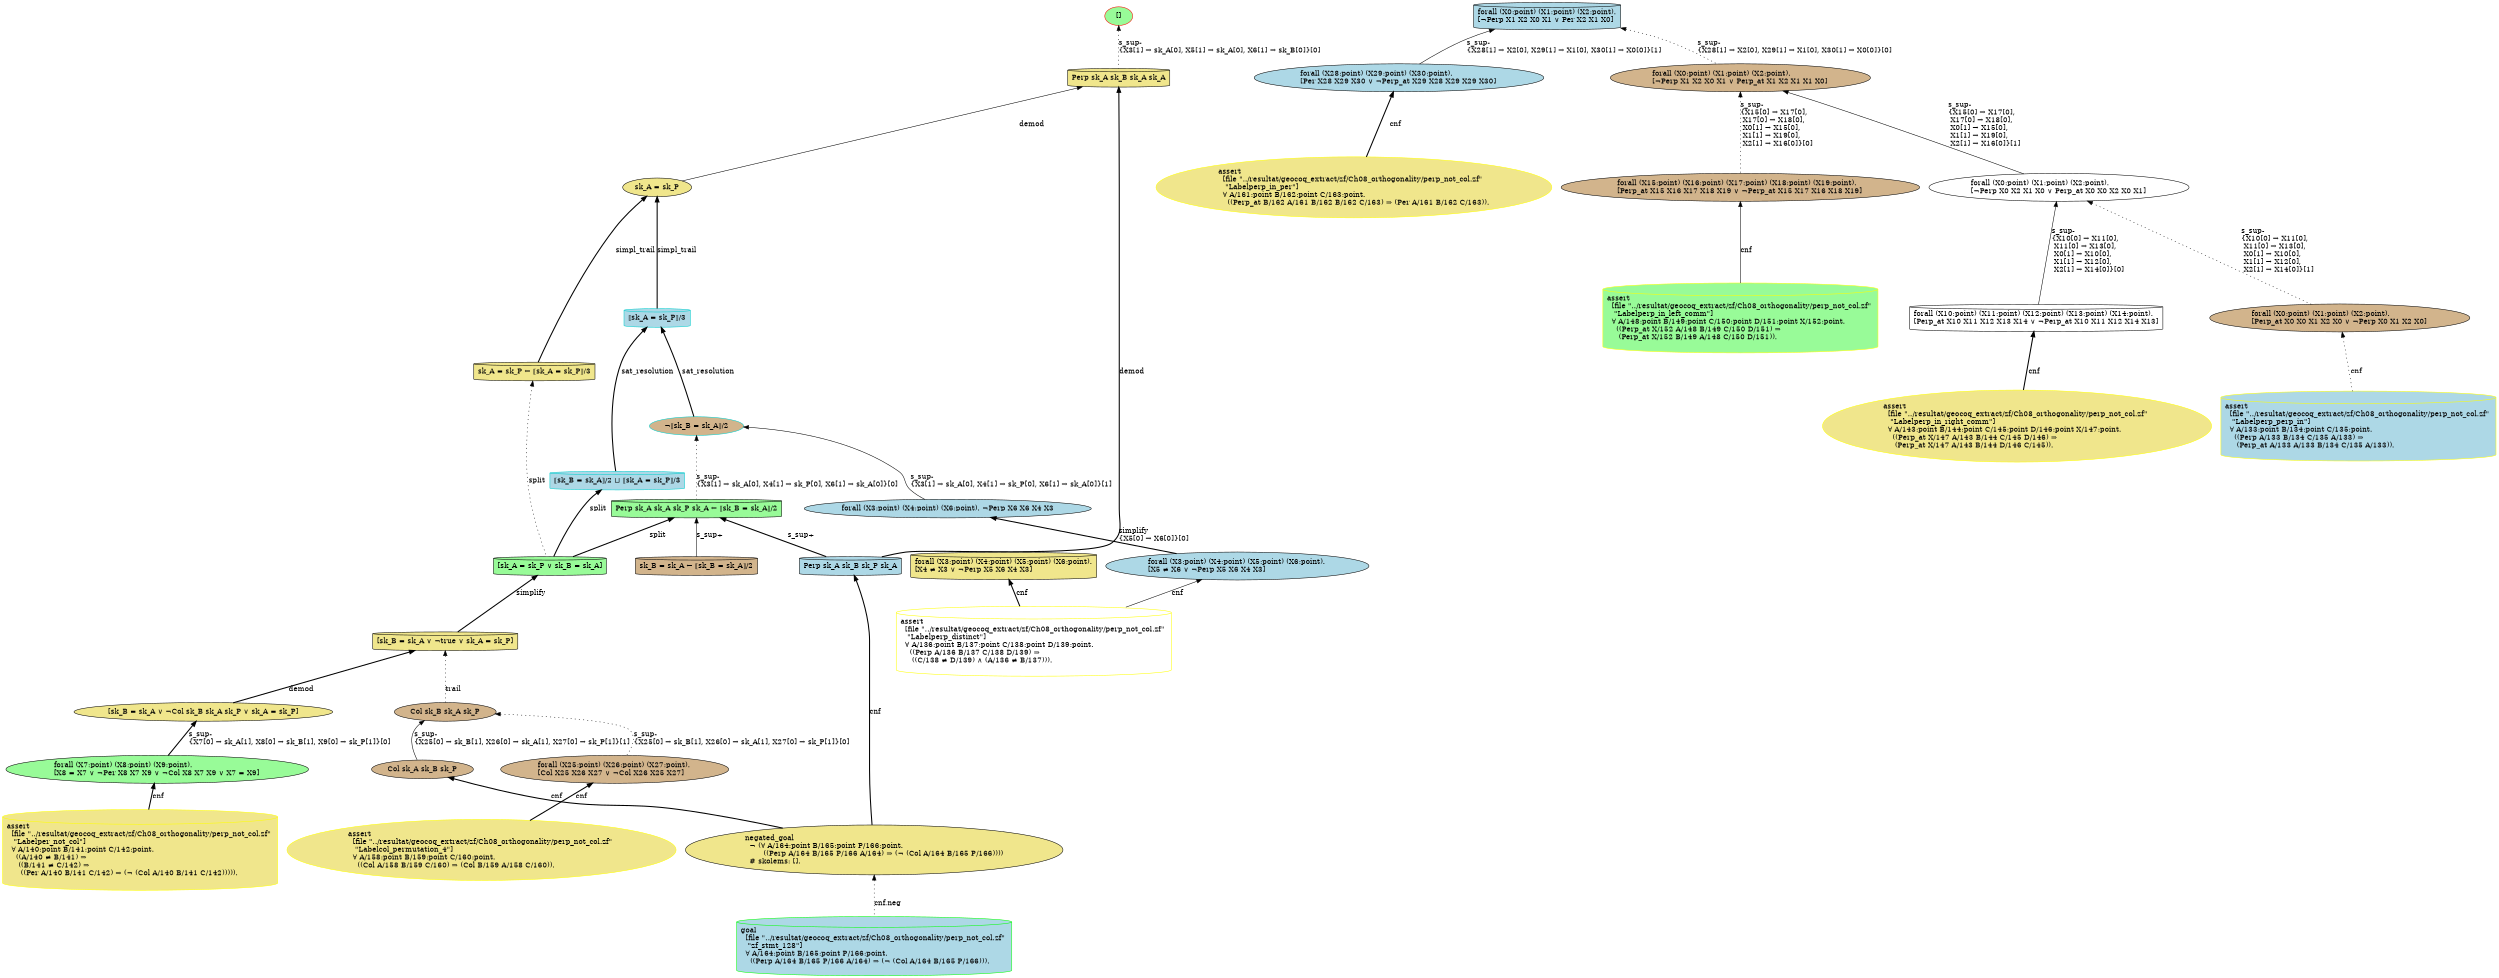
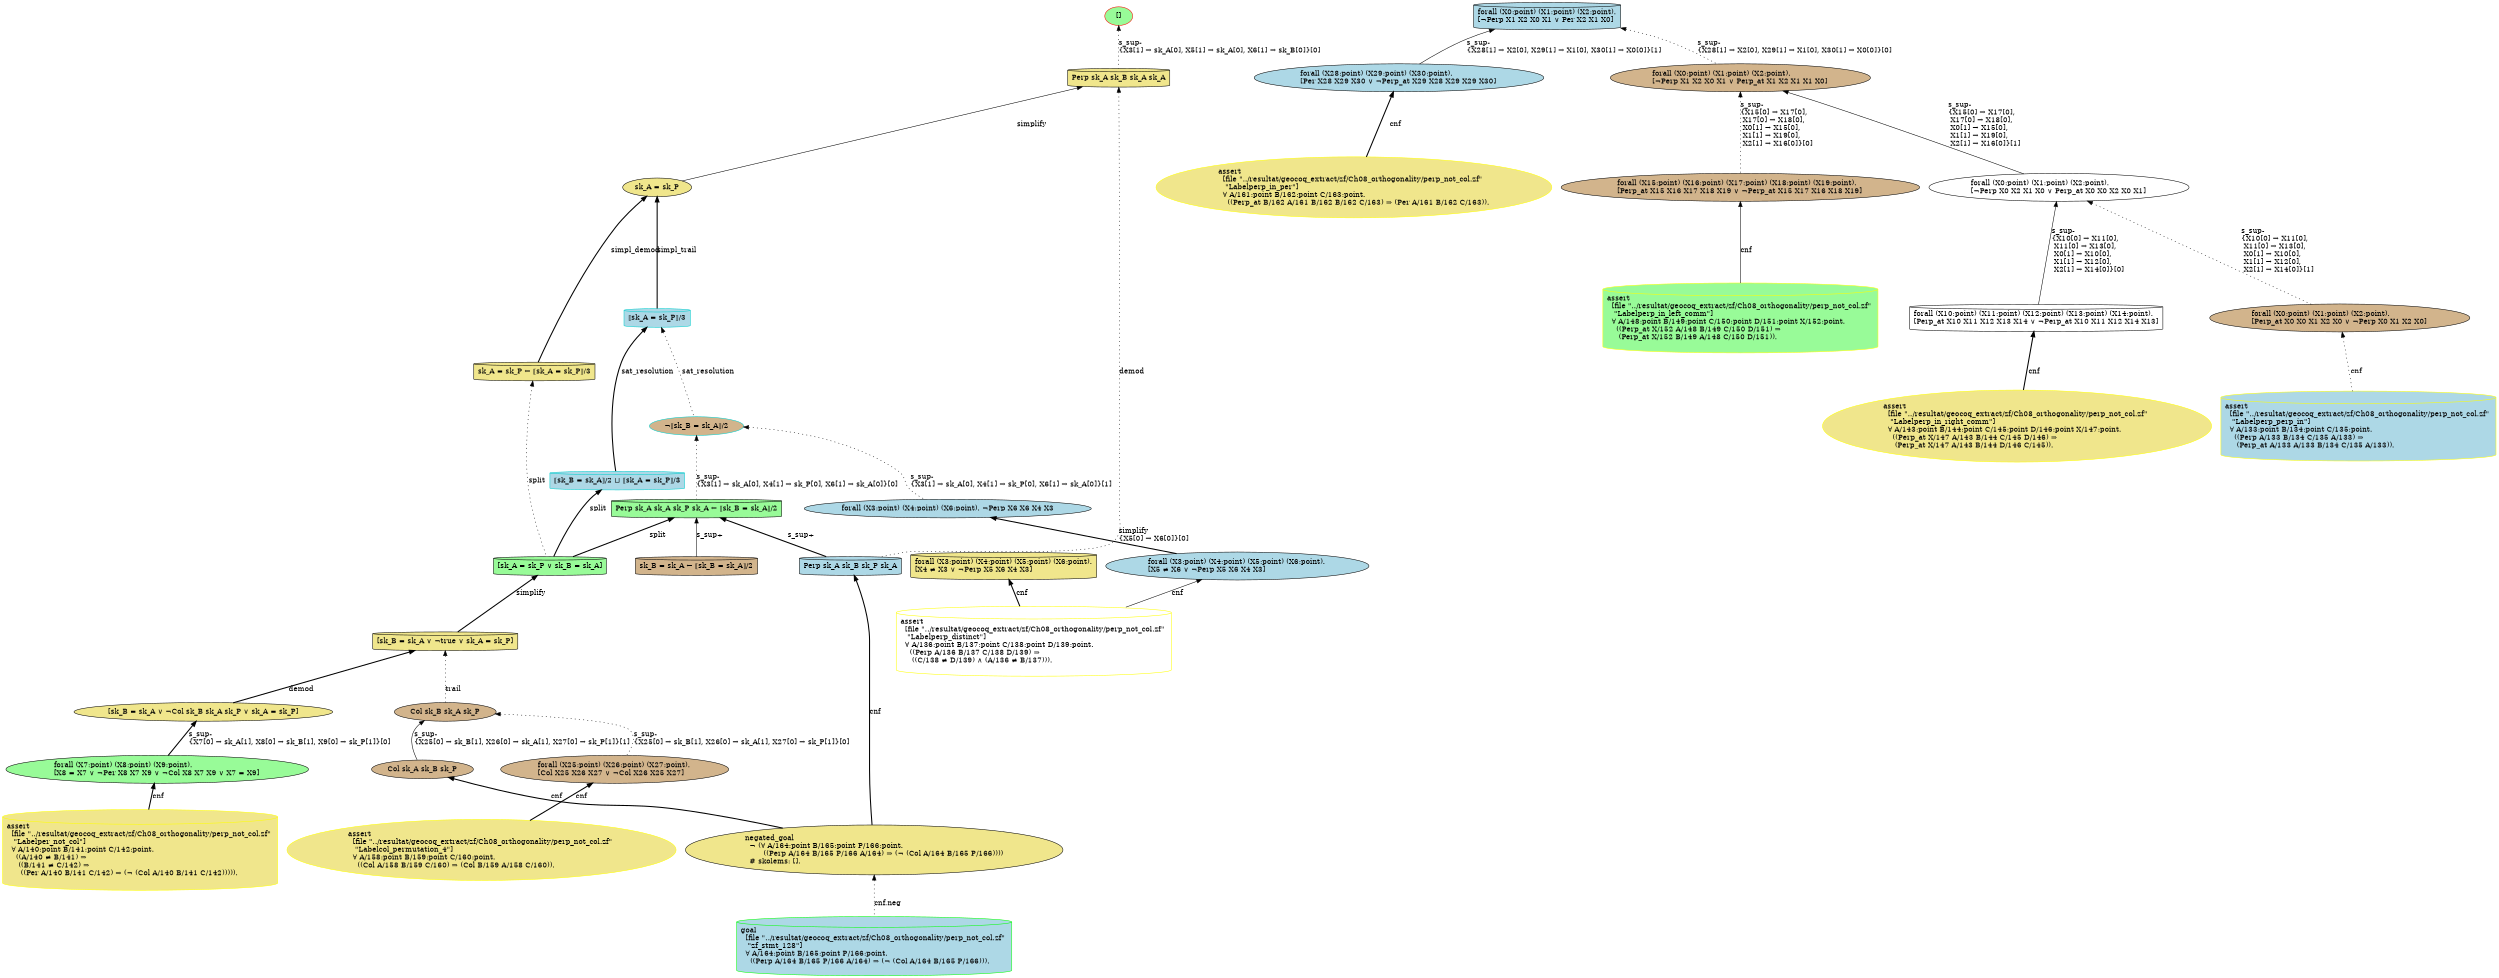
edge "sk_A = sk_P" -> "Perp sk_A sk_B sk_A sk_A": label "demod" -> "simplify"
edge "sk_A = sk_P ← ⟦sk_A = sk_P⟧/3" -> "sk_A = sk_P": label "simpl_trail" -> "simpl_demod"
edge "¬⟦sk_B = sk_A⟧/2" -> "⟦sk_A = sk_P⟧/3": style bold -> dotted
edge "Perp sk_A sk_B sk_P sk_A" -> "Perp sk_A sk_B sk_A sk_A": style bold -> dotted
edge "forall (X3:point) (X4:point) (X6:point). ¬Perp X6 X6 X4 X3" -> "¬⟦sk_B = sk_A⟧/2": style solid -> dotted
